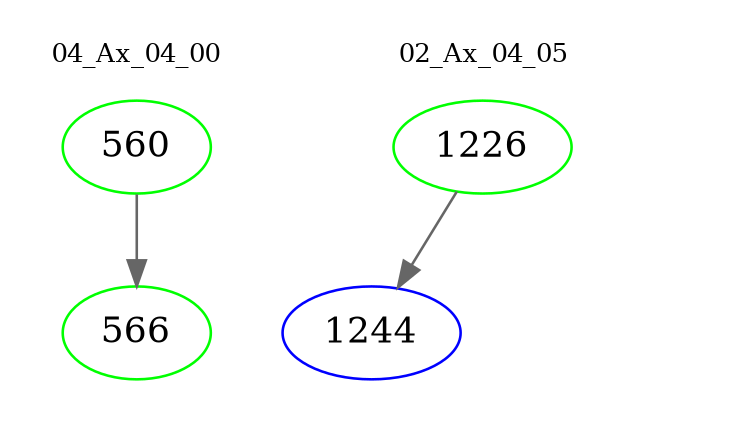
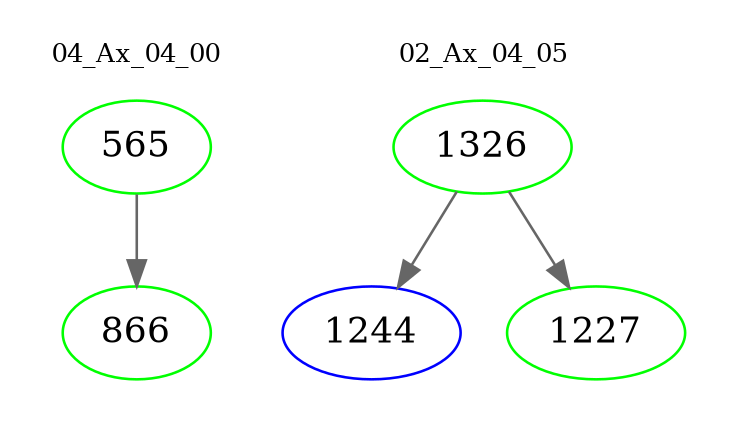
node "560": label "560" -> "565"
node "1226": label "1226" -> "1326"
node "566": label "566" -> "866"
node "1227": added
